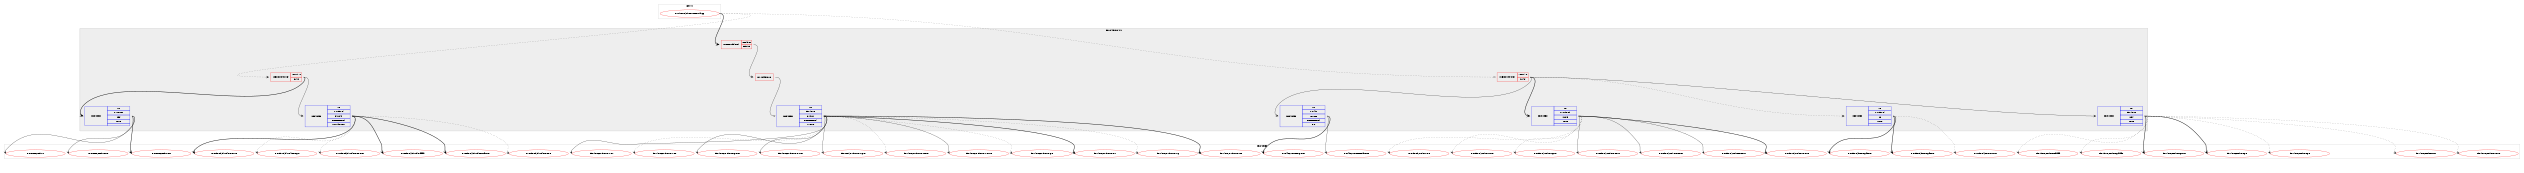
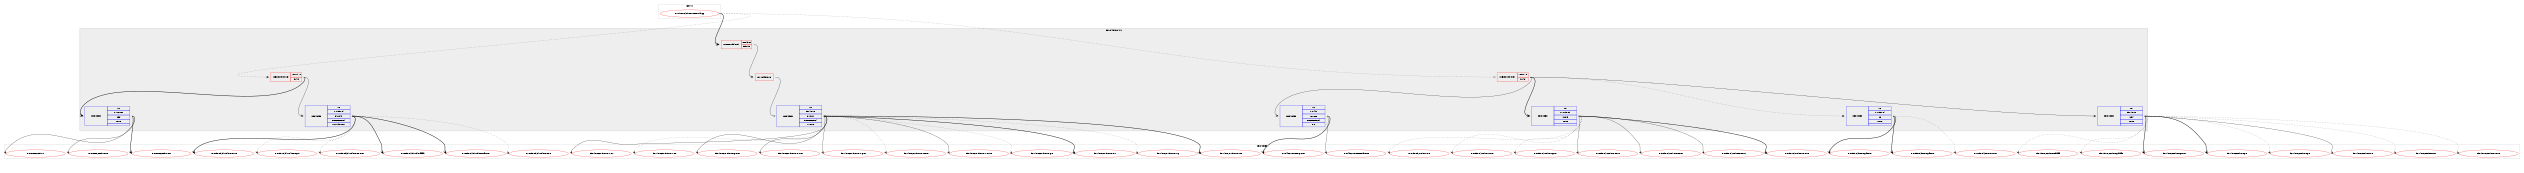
node "dev-perl/python-3.4.6-r1": label "dev-perl/python-3.4.6-r1" -> "dev-lang/python-3.4.6-r1"
node "dev-lang/perl-5.24.3": added
